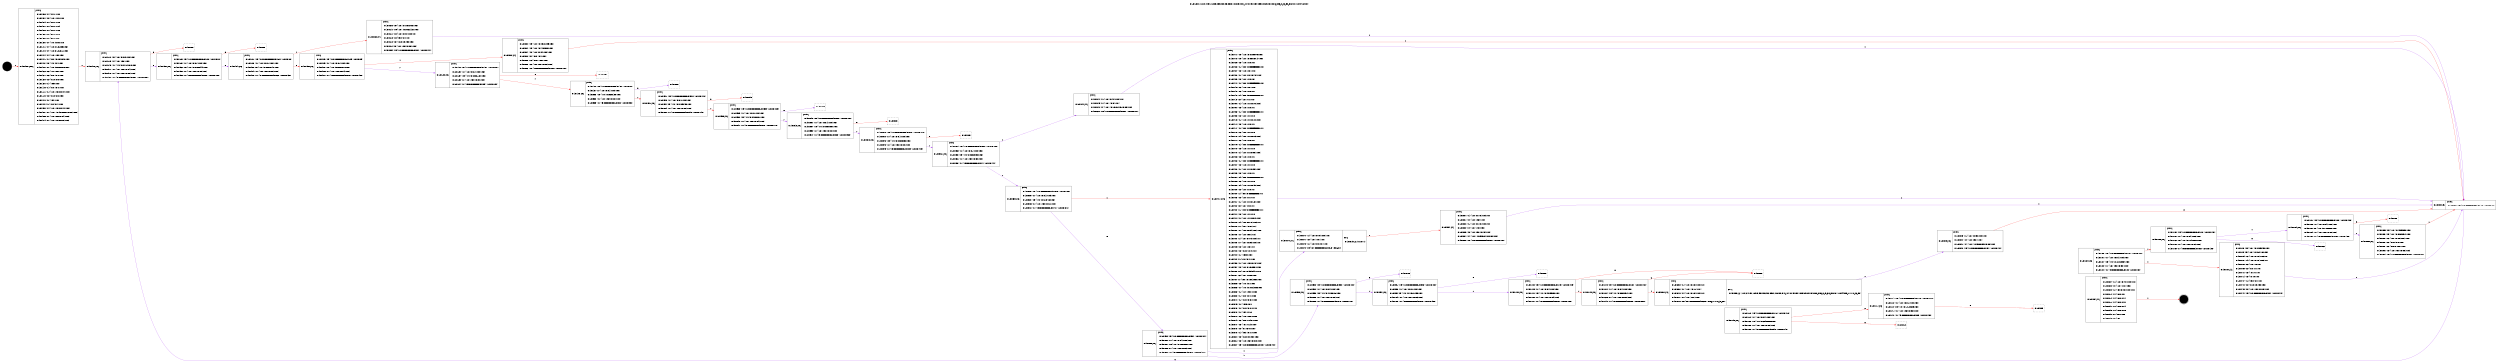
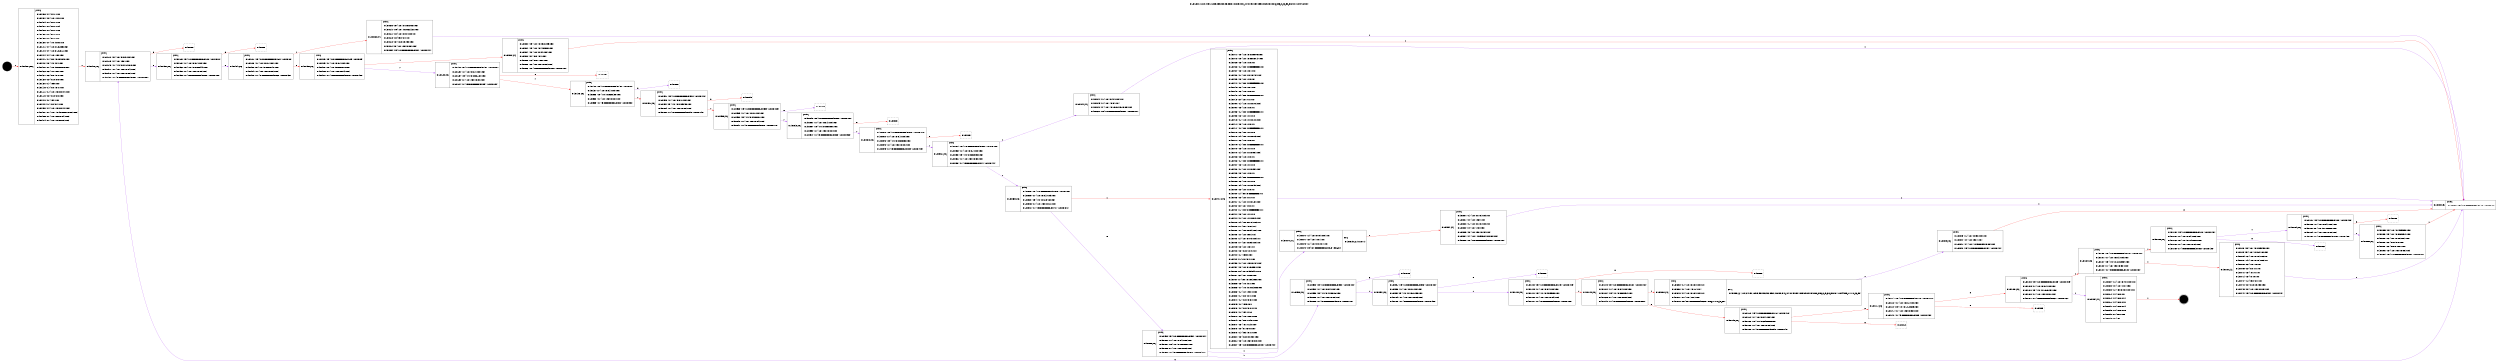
edge "0x40162c [28]" -> "0x401a59": now "0x40162c [28]" -> "0x401648 [28]"
node "0x401680 [28]": added
